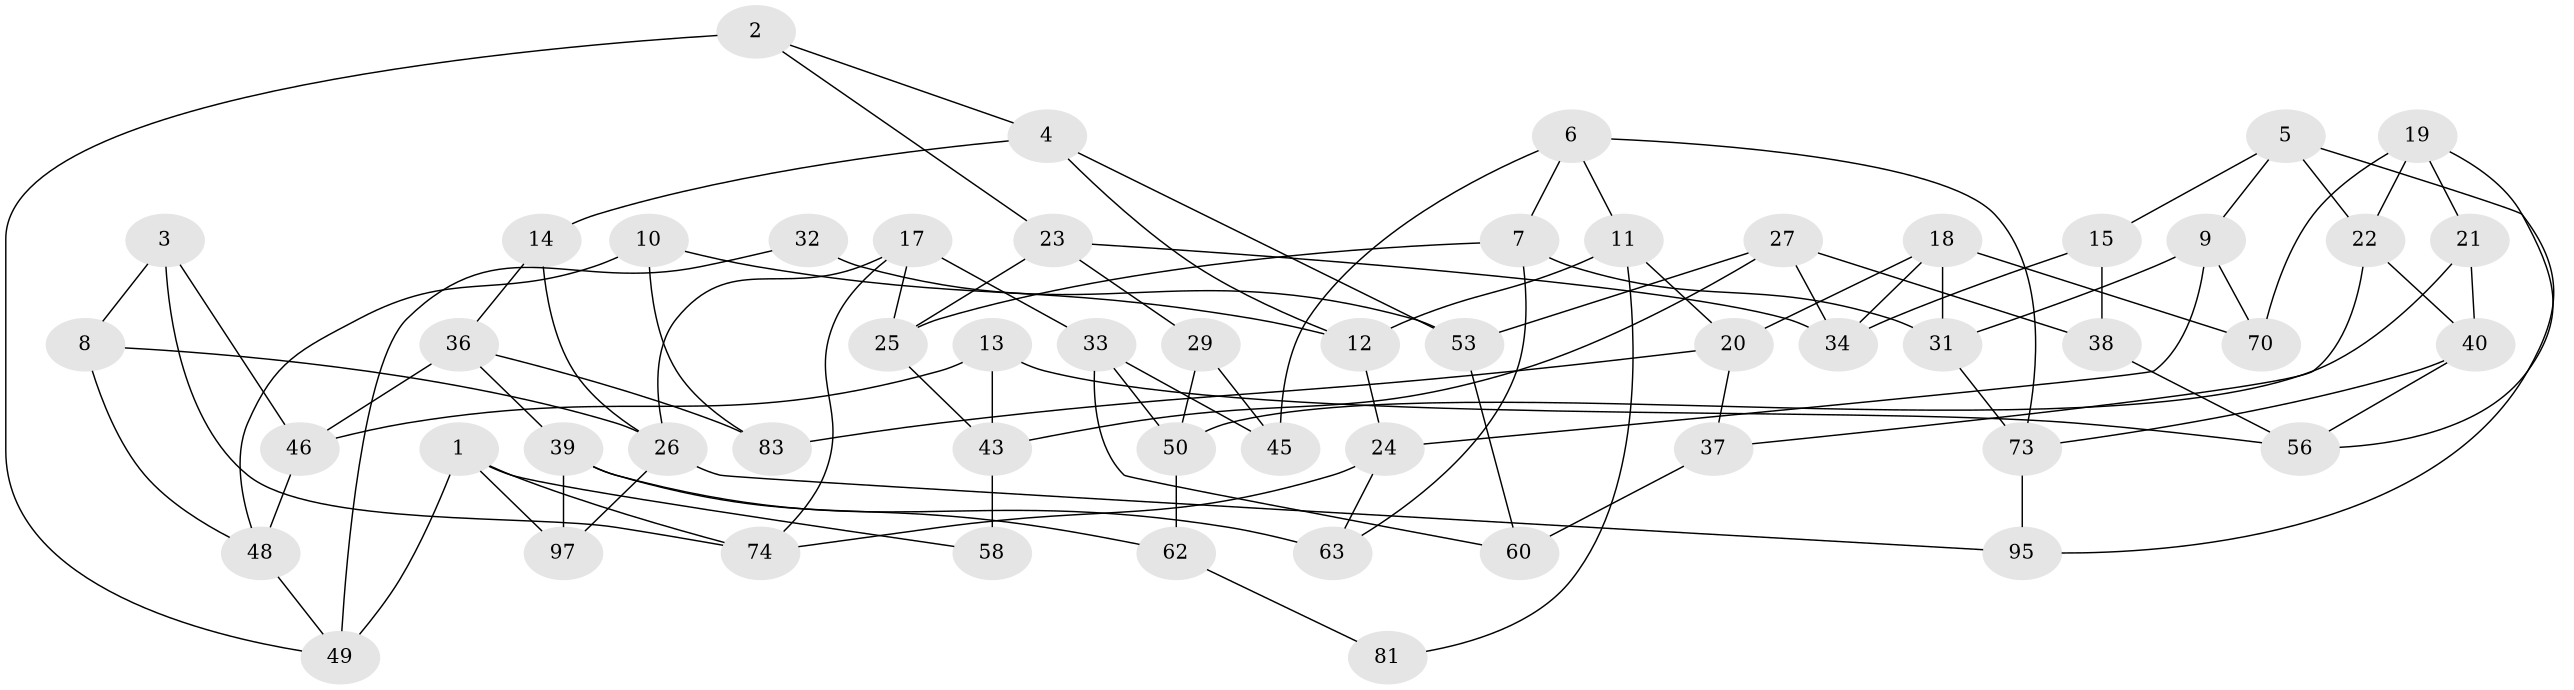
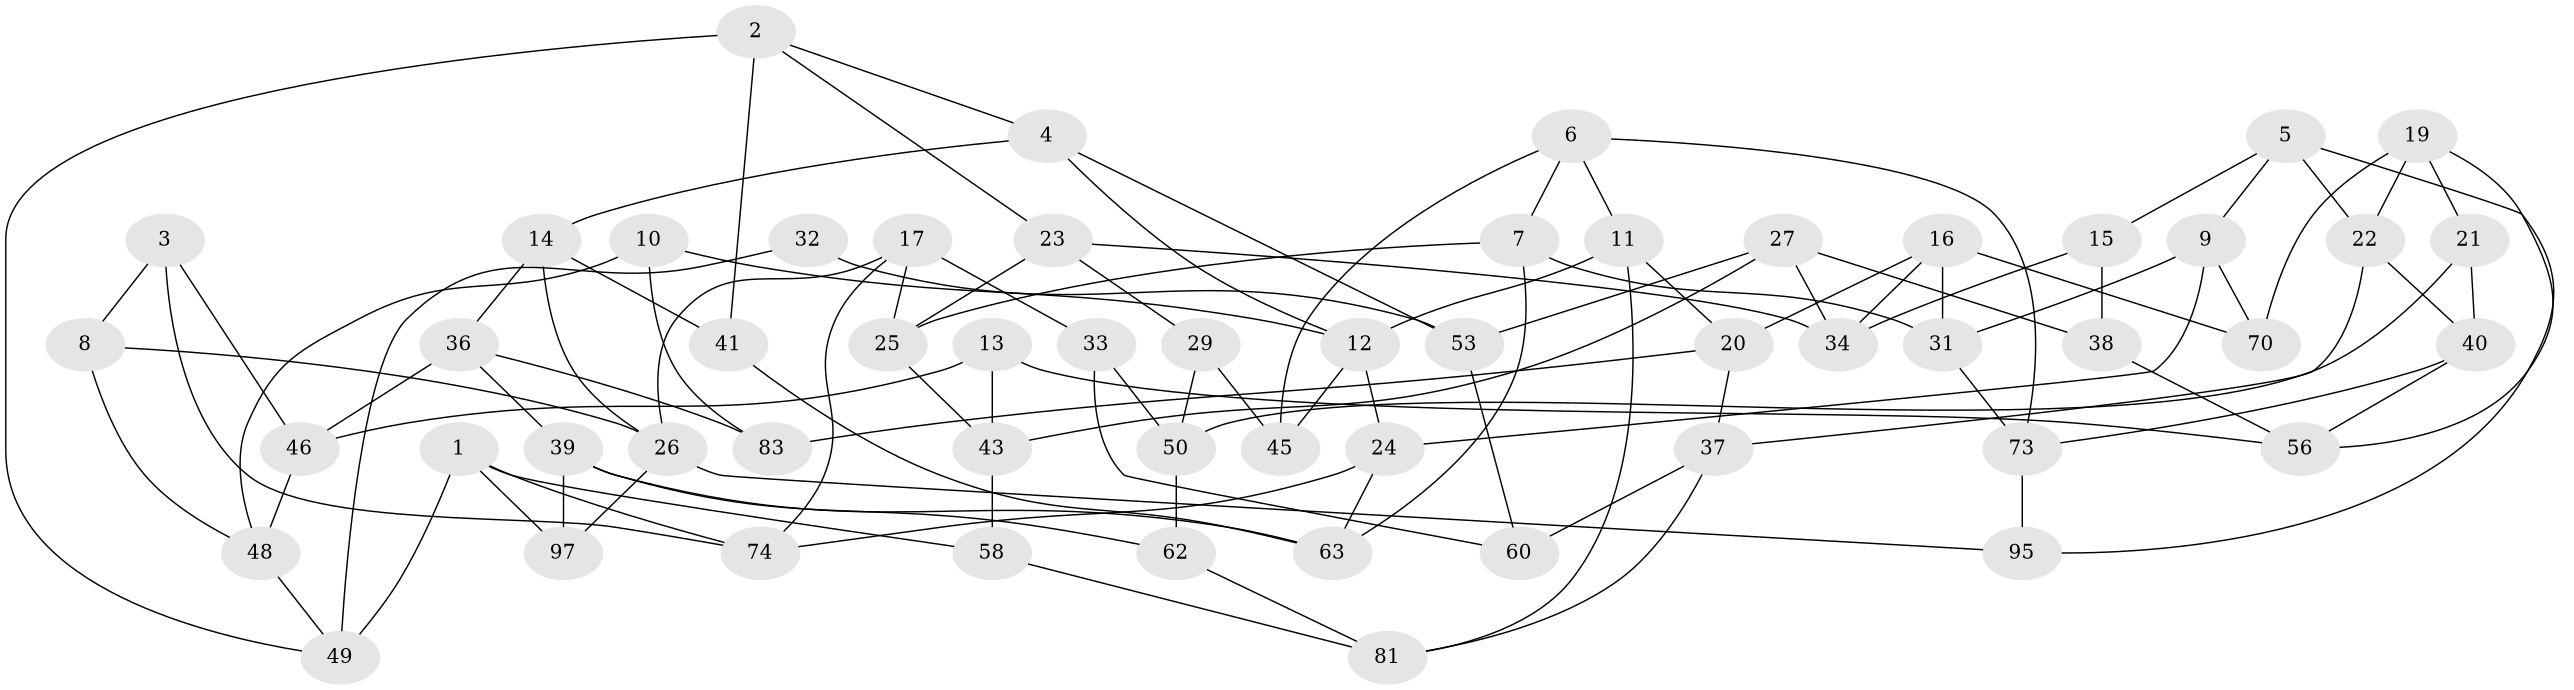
node "18": label "18" -> "16"
node "41": added
edge "33" -- "45": now "12" -- "45"
edge "37" -- "81": added
edge "58" -- "81": added
